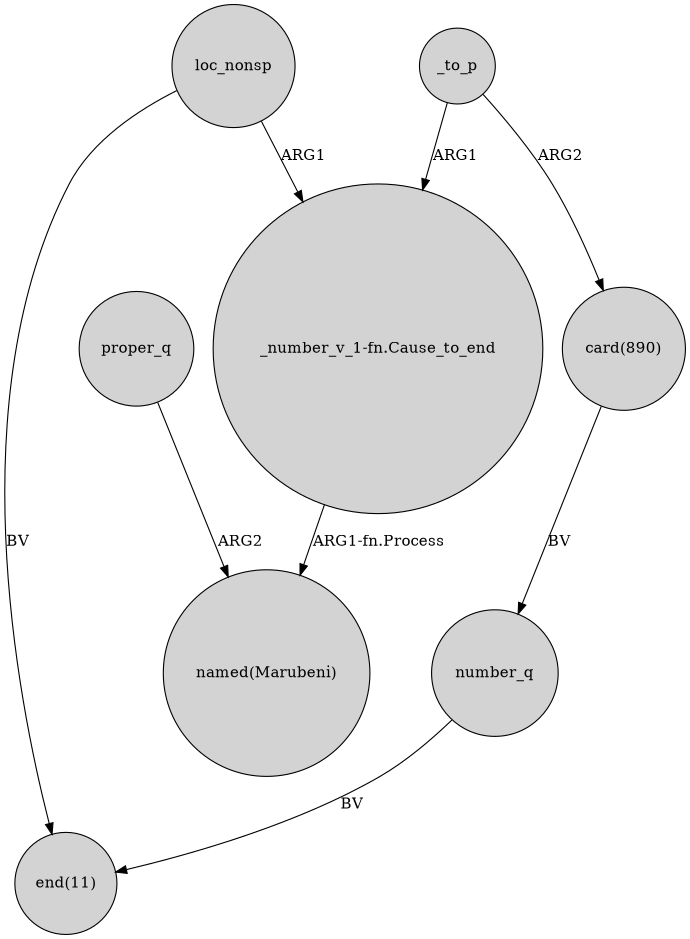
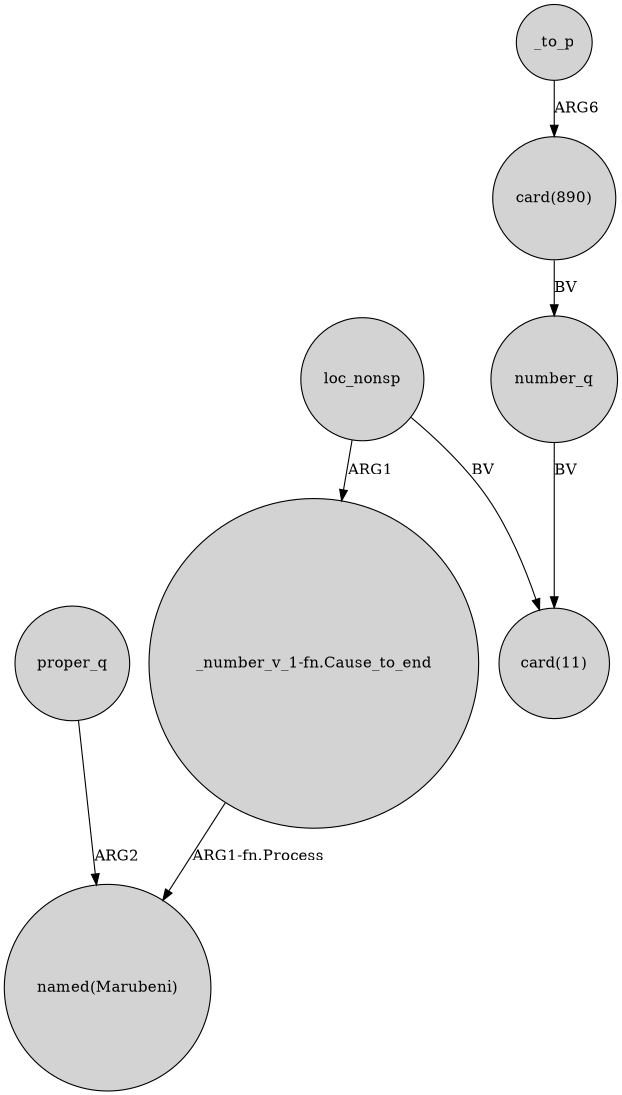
edge "_to_p" -> "_number_v_1-fn.Cause_to_end": removed, label "ARG1"
edge "_to_p" -> "card(890)": label "ARG2" -> "ARG6"
node "end(11)": label "end(11)" -> "card(11)"
